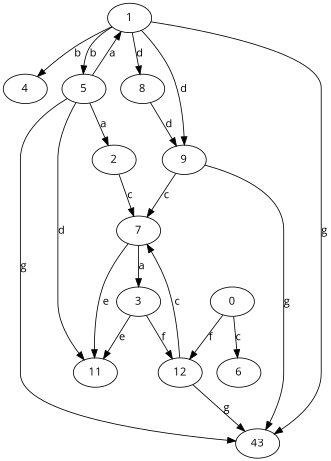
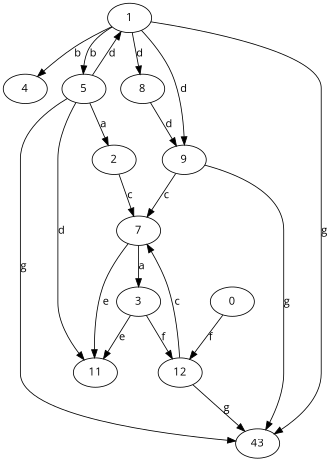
edge "5" -> "1": label "a" -> "d"
node "6": removed
